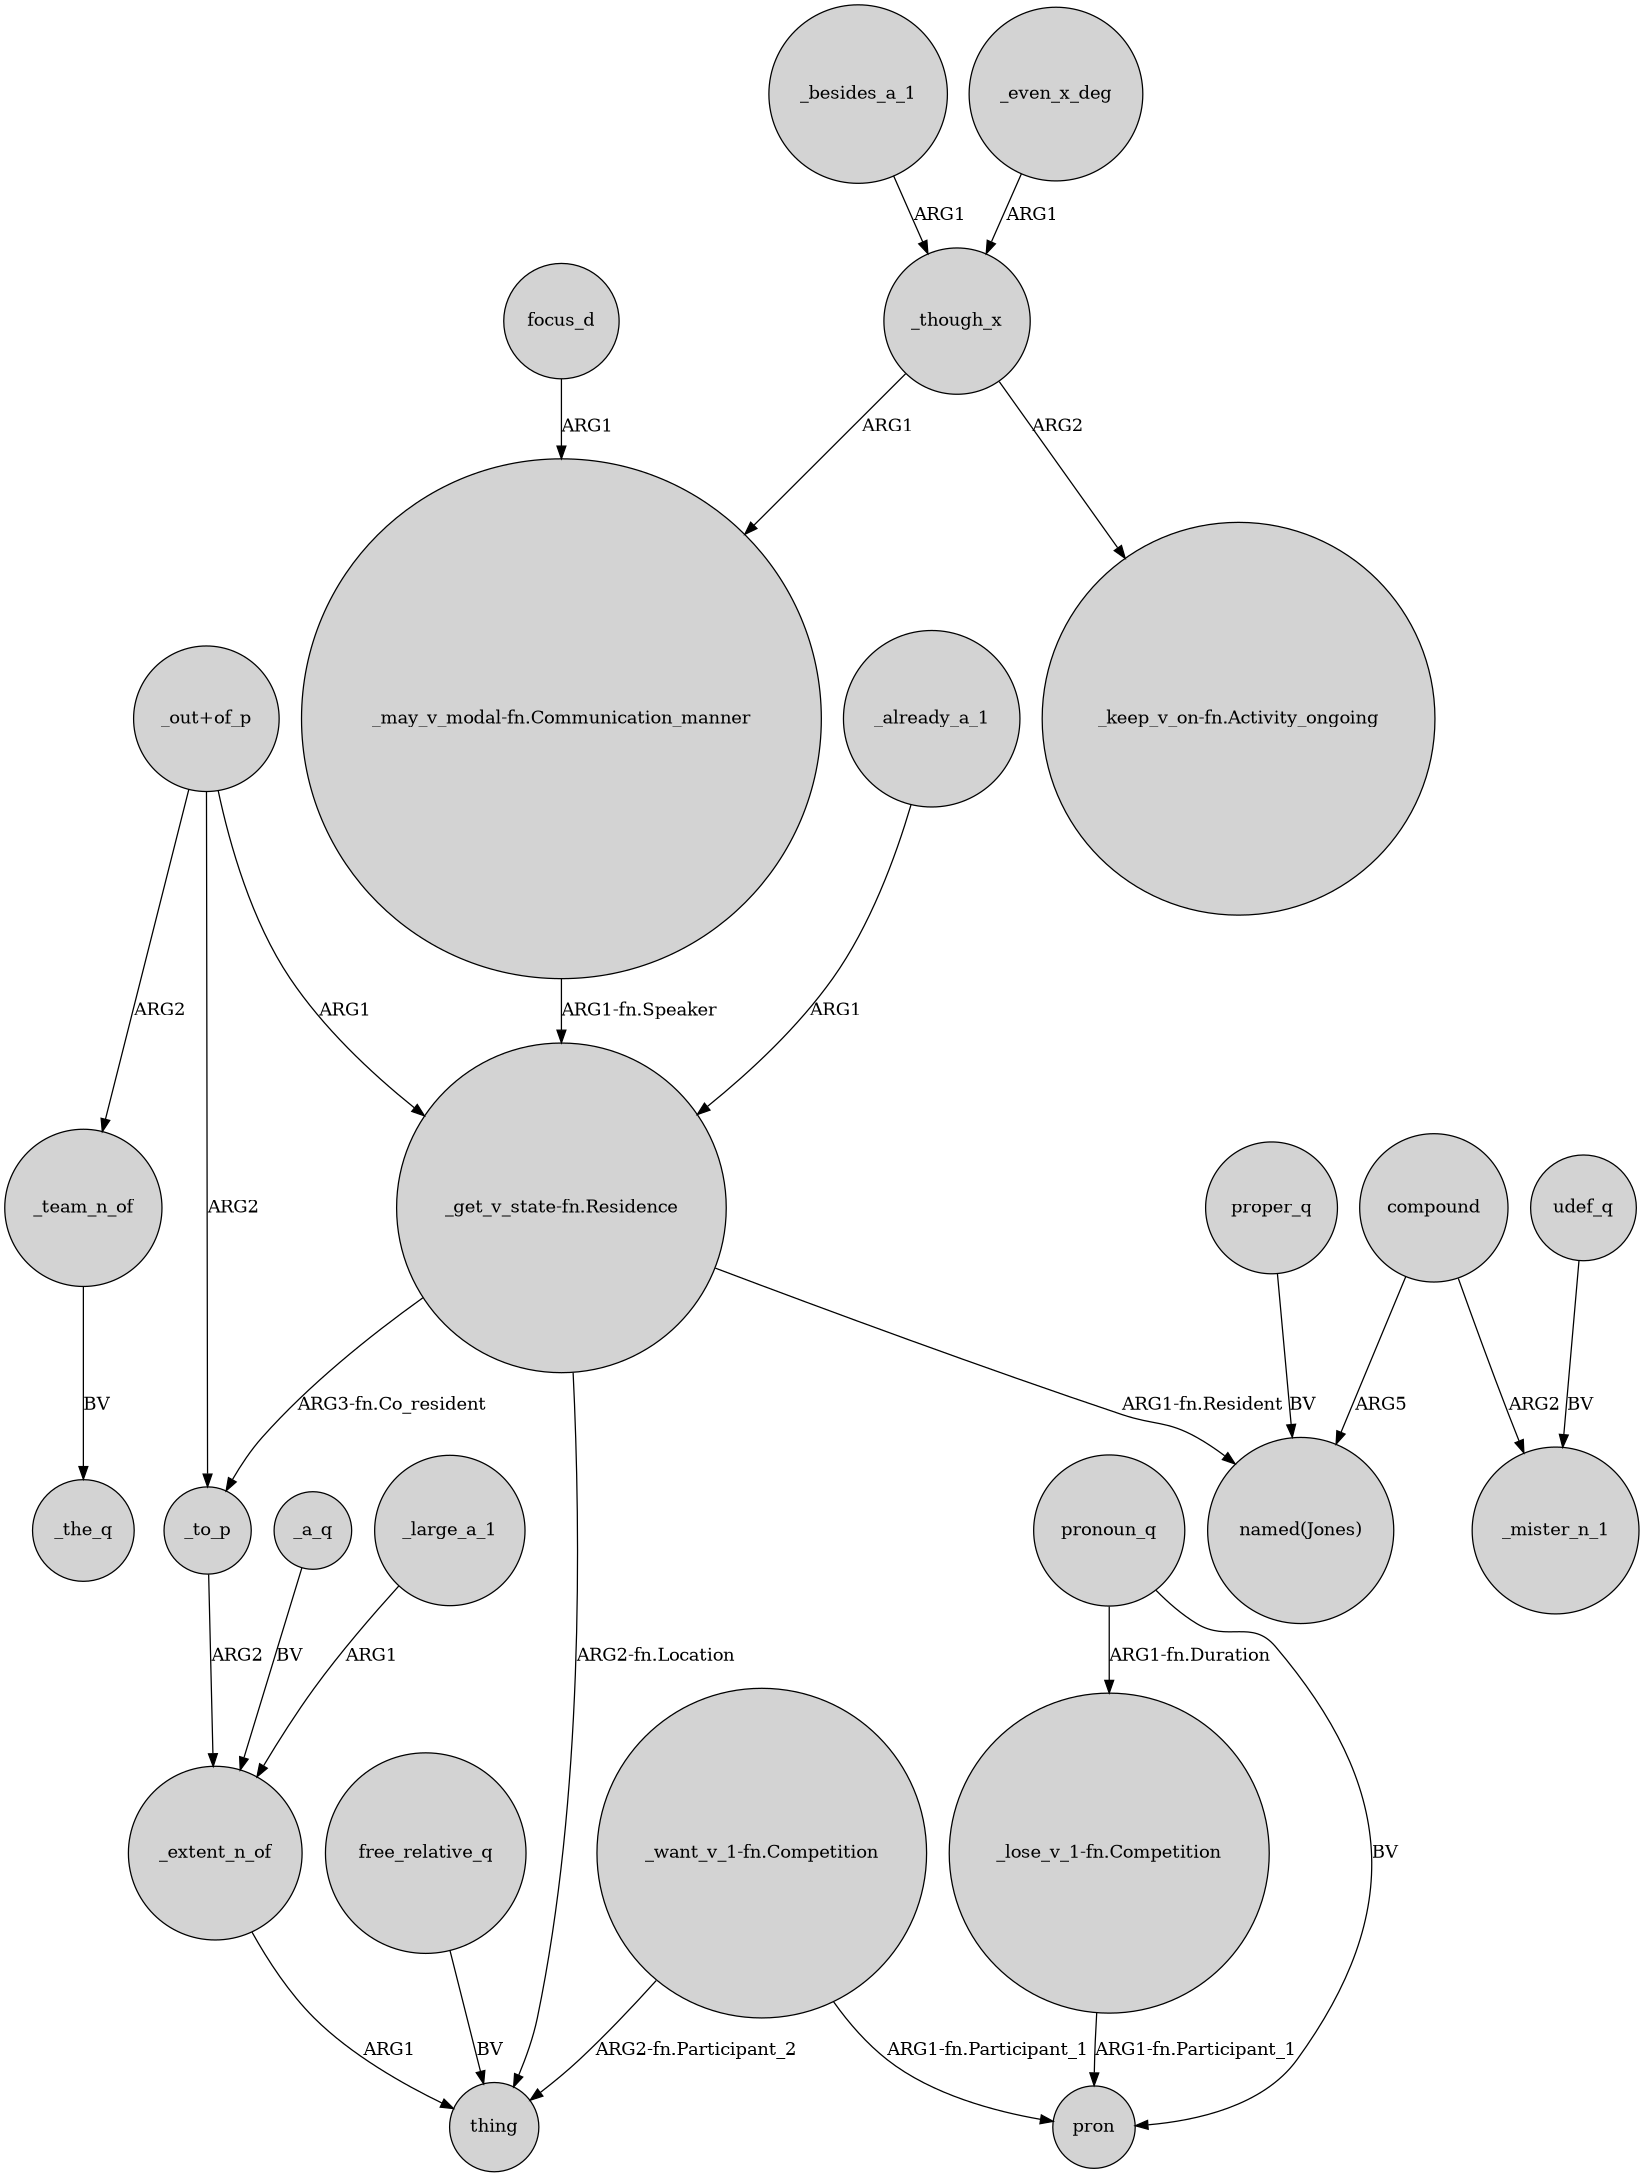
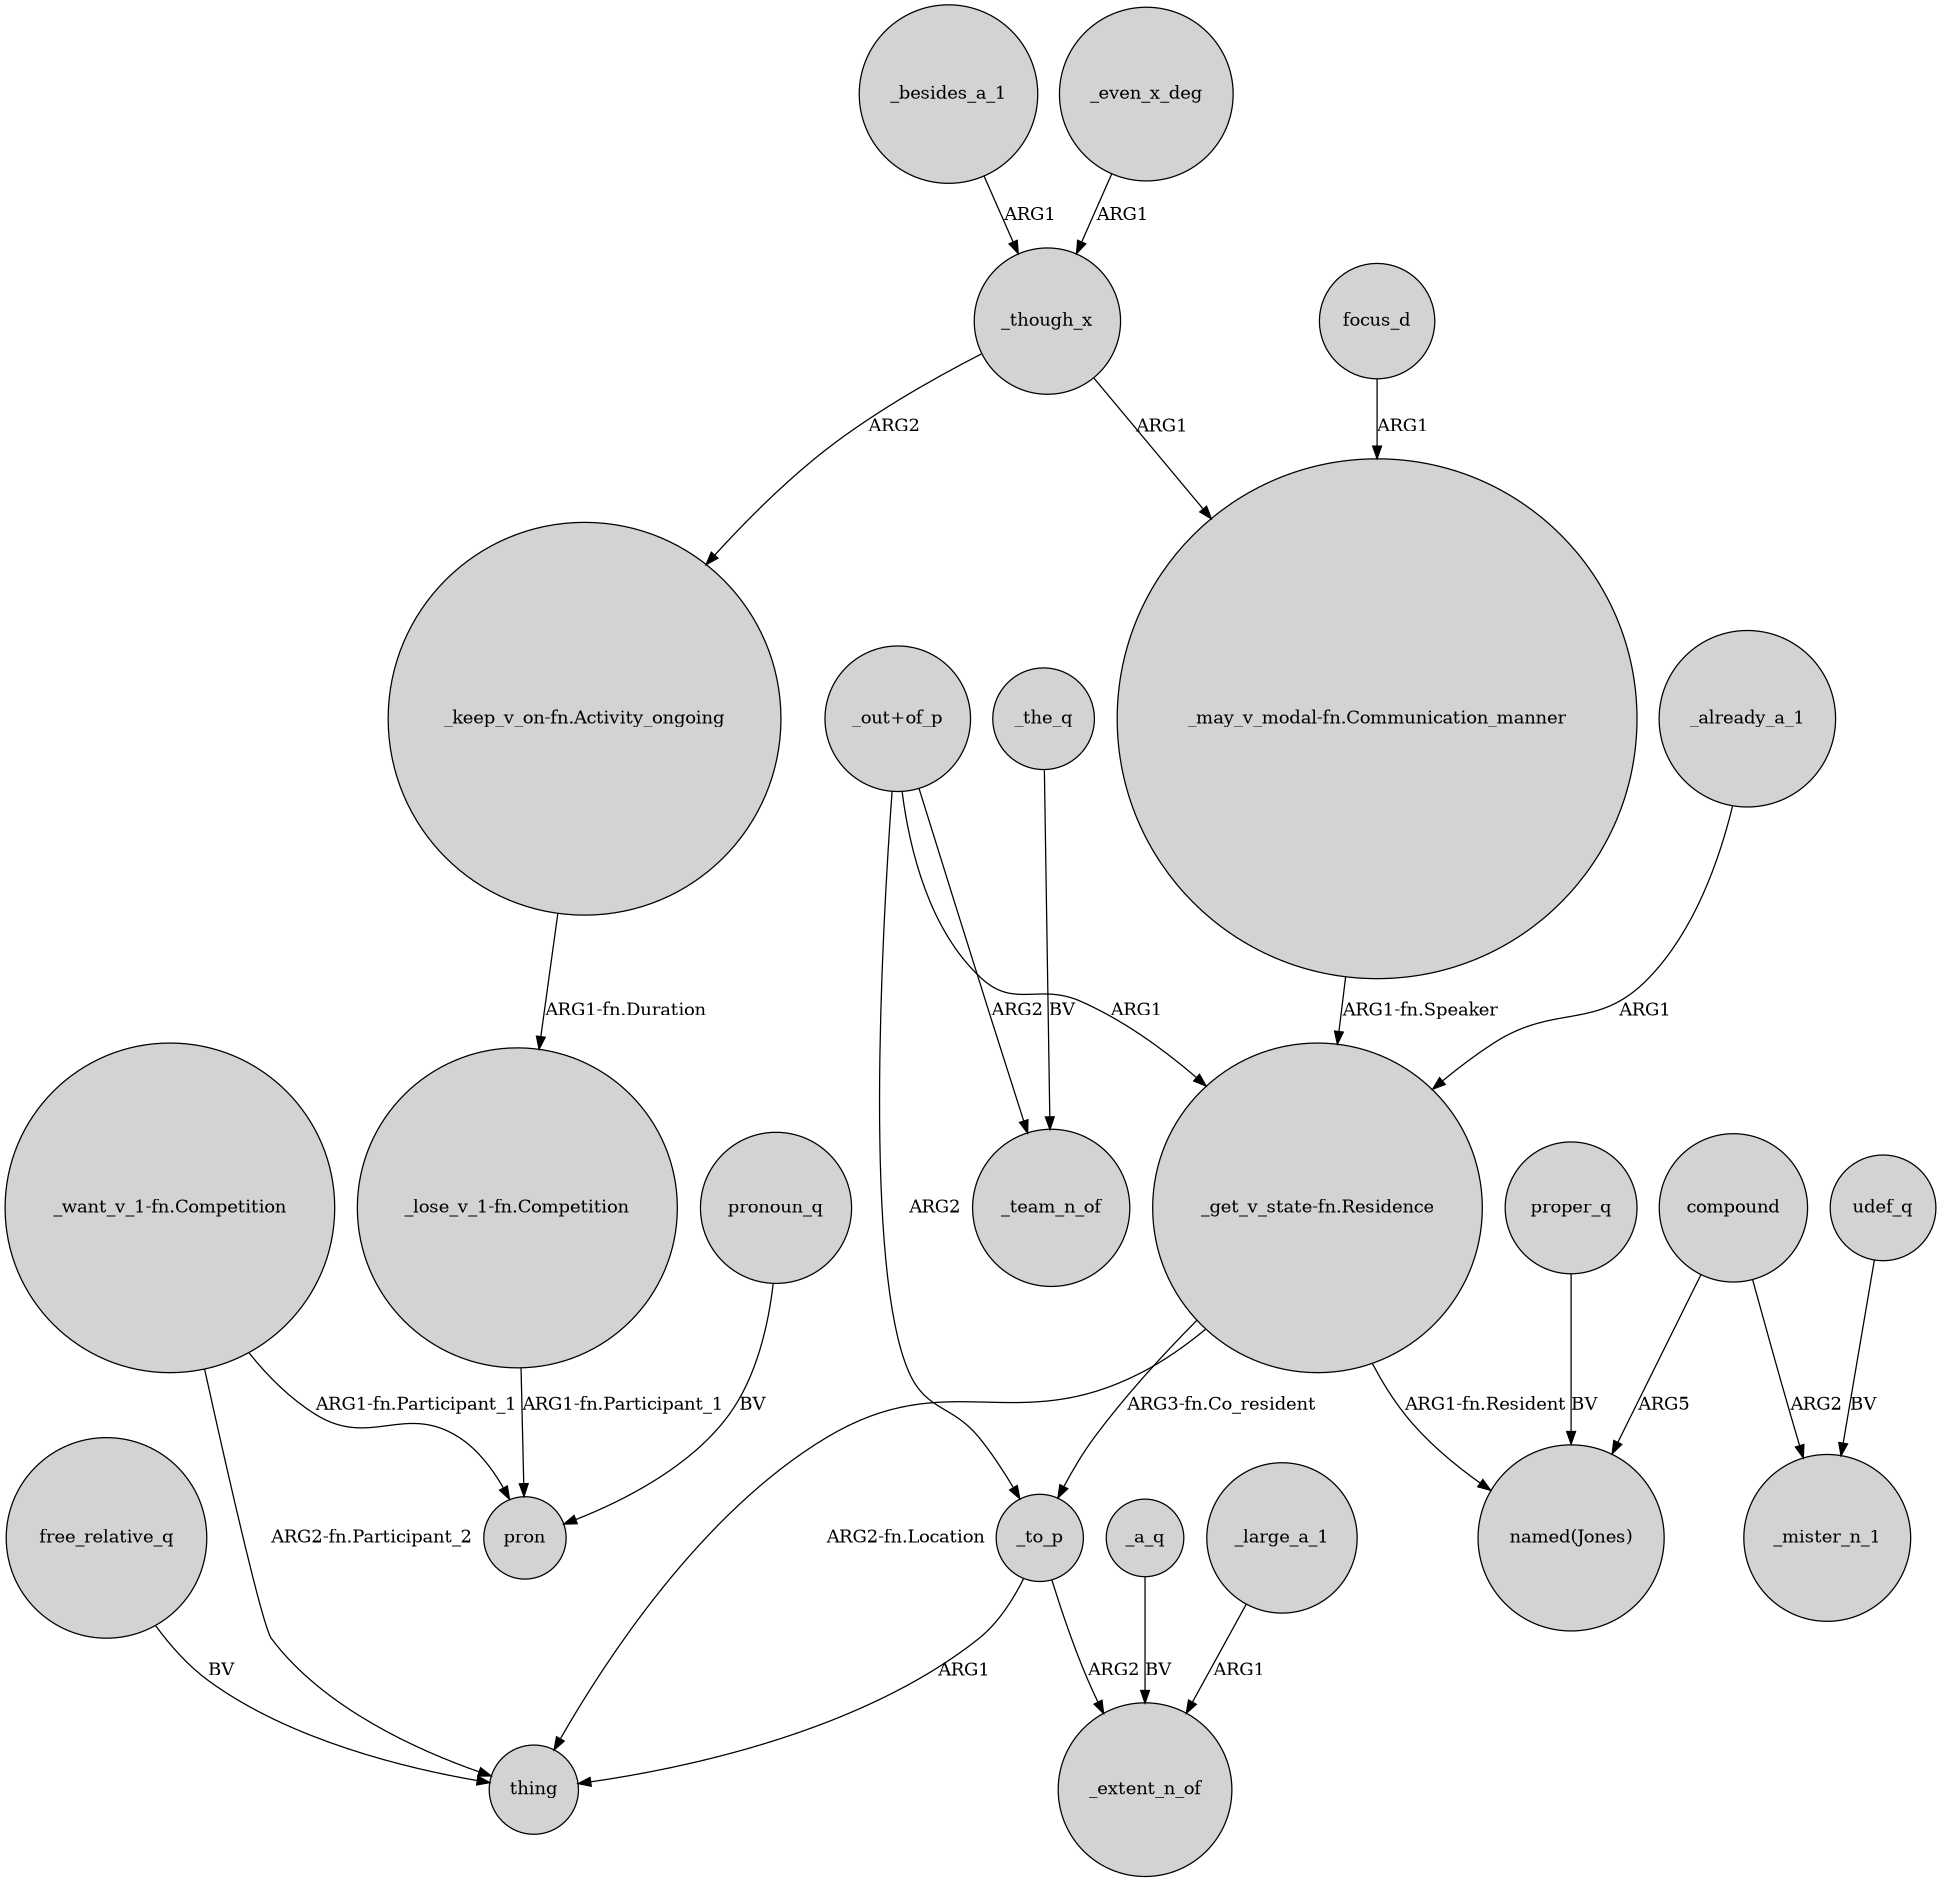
edge "_team_n_of" -> "_the_q": reversed
edge "pronoun_q" -> "_lose_v_1-fn.Competition": now "_keep_v_on-fn.Activity_ongoing" -> "_lose_v_1-fn.Competition"
edge "_extent_n_of" -> "thing": now "_to_p" -> "thing"
